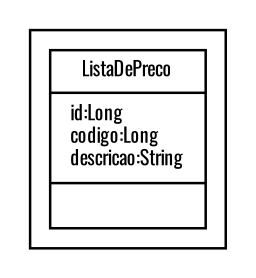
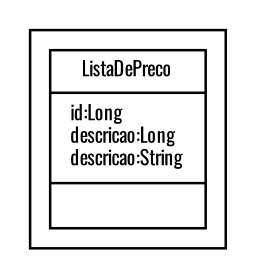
node "ListaDePreco": text "codigo:Long" -> "descricao:Long"
